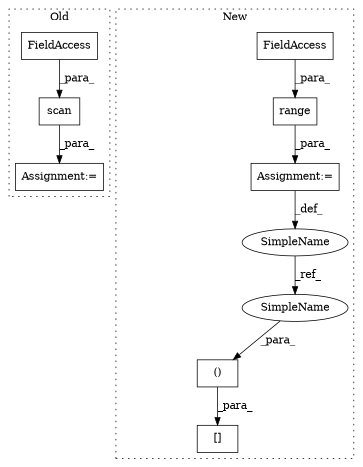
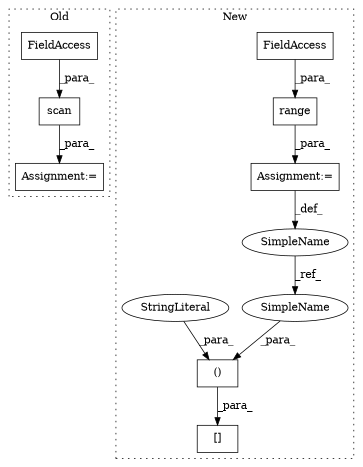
node "StringLiteral": added
